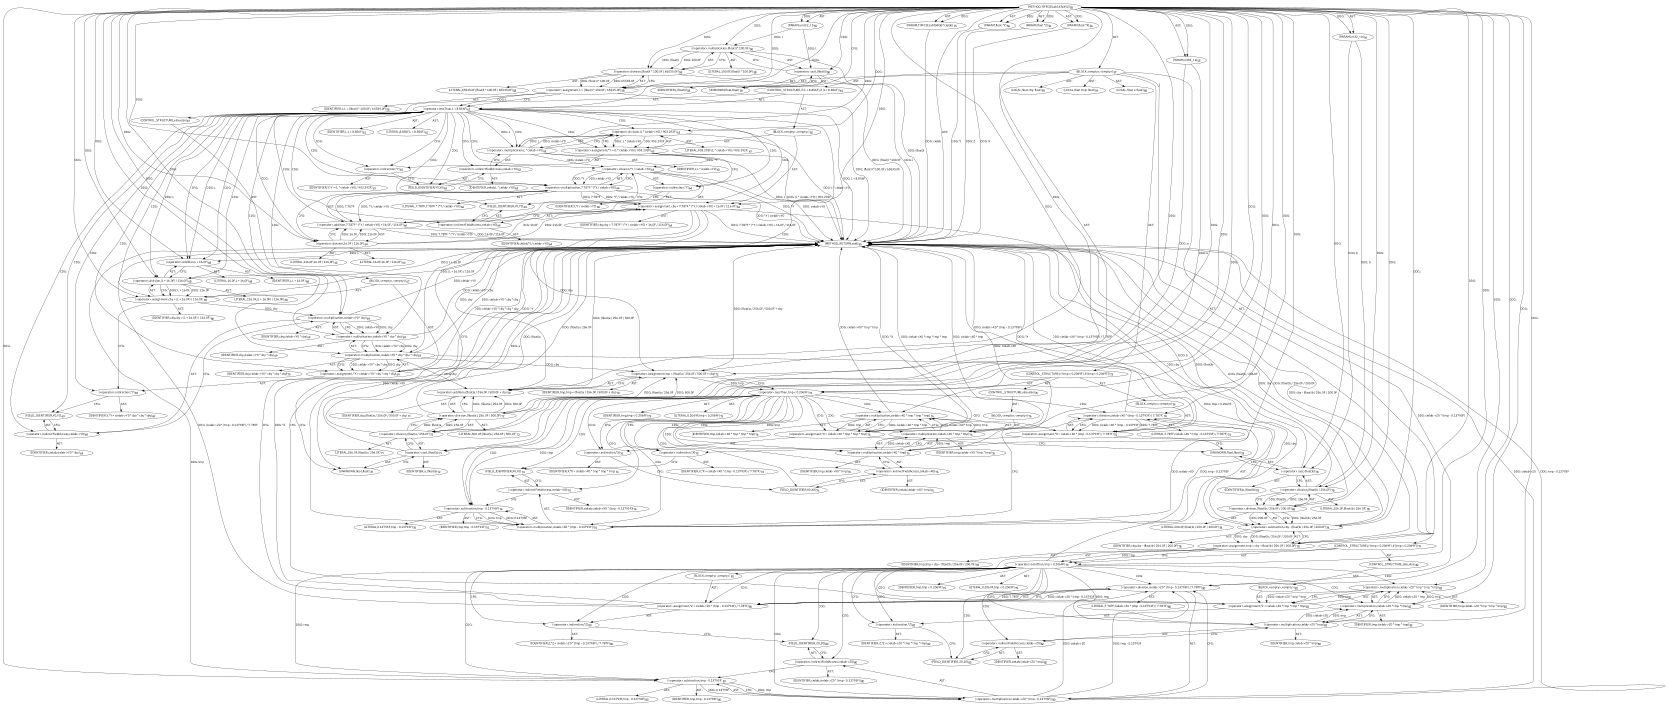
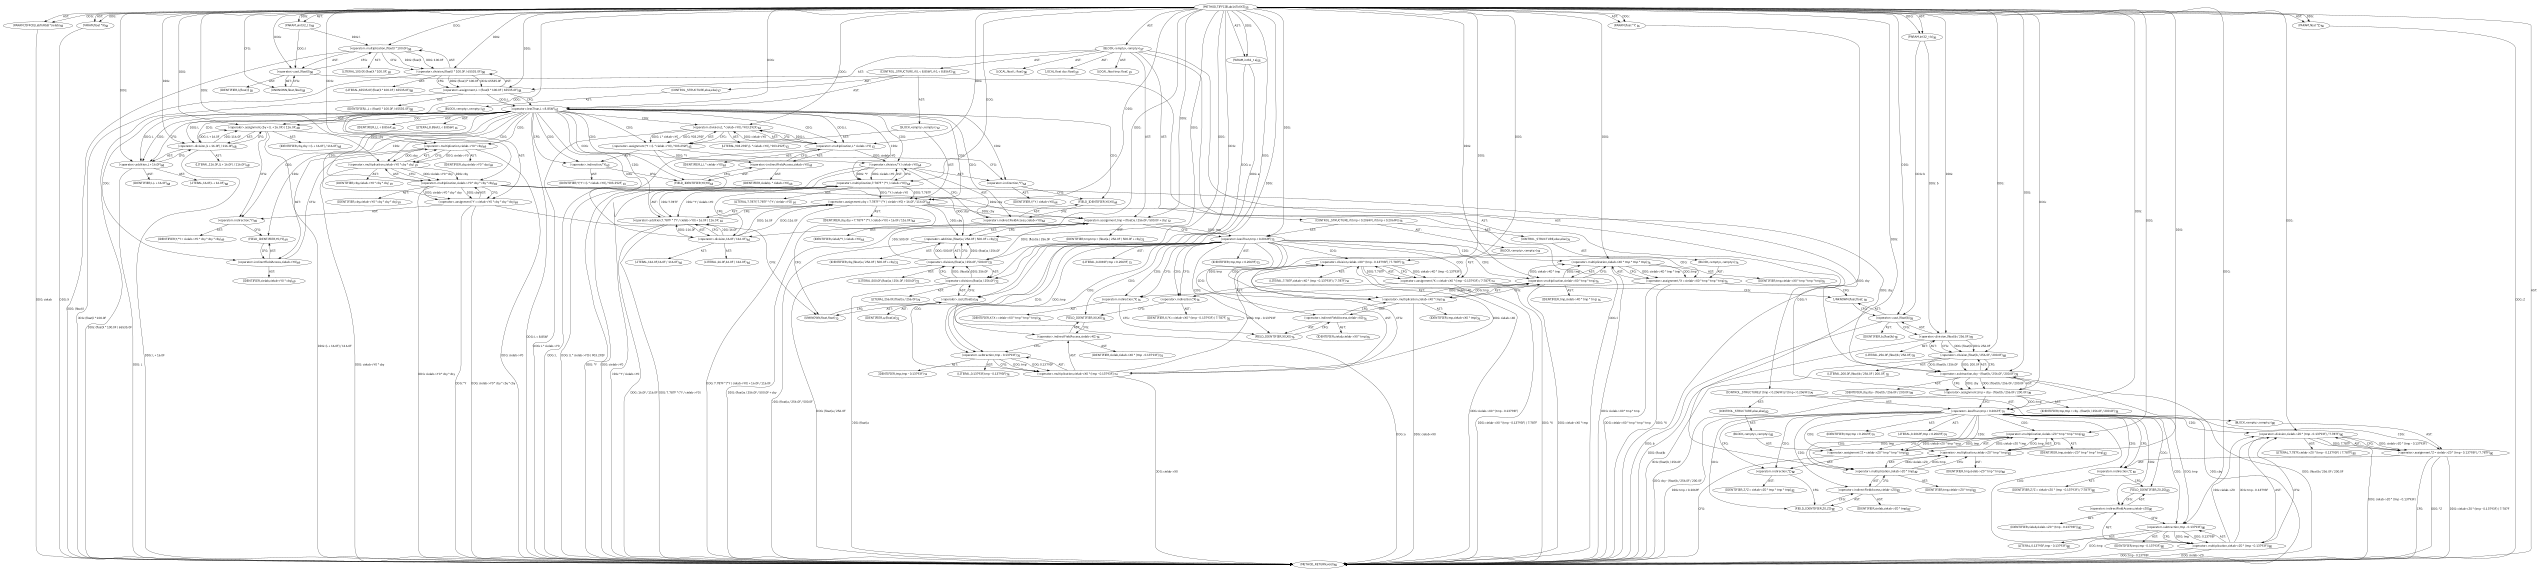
edge "(METHOD_RETURN,void)" -> "(<operator>.addition,L + 16.0F)": reversed
node "(IDENTIFIER,cby,cielab->Y0 * cby * cby * cby)": text "79" -> "69"
